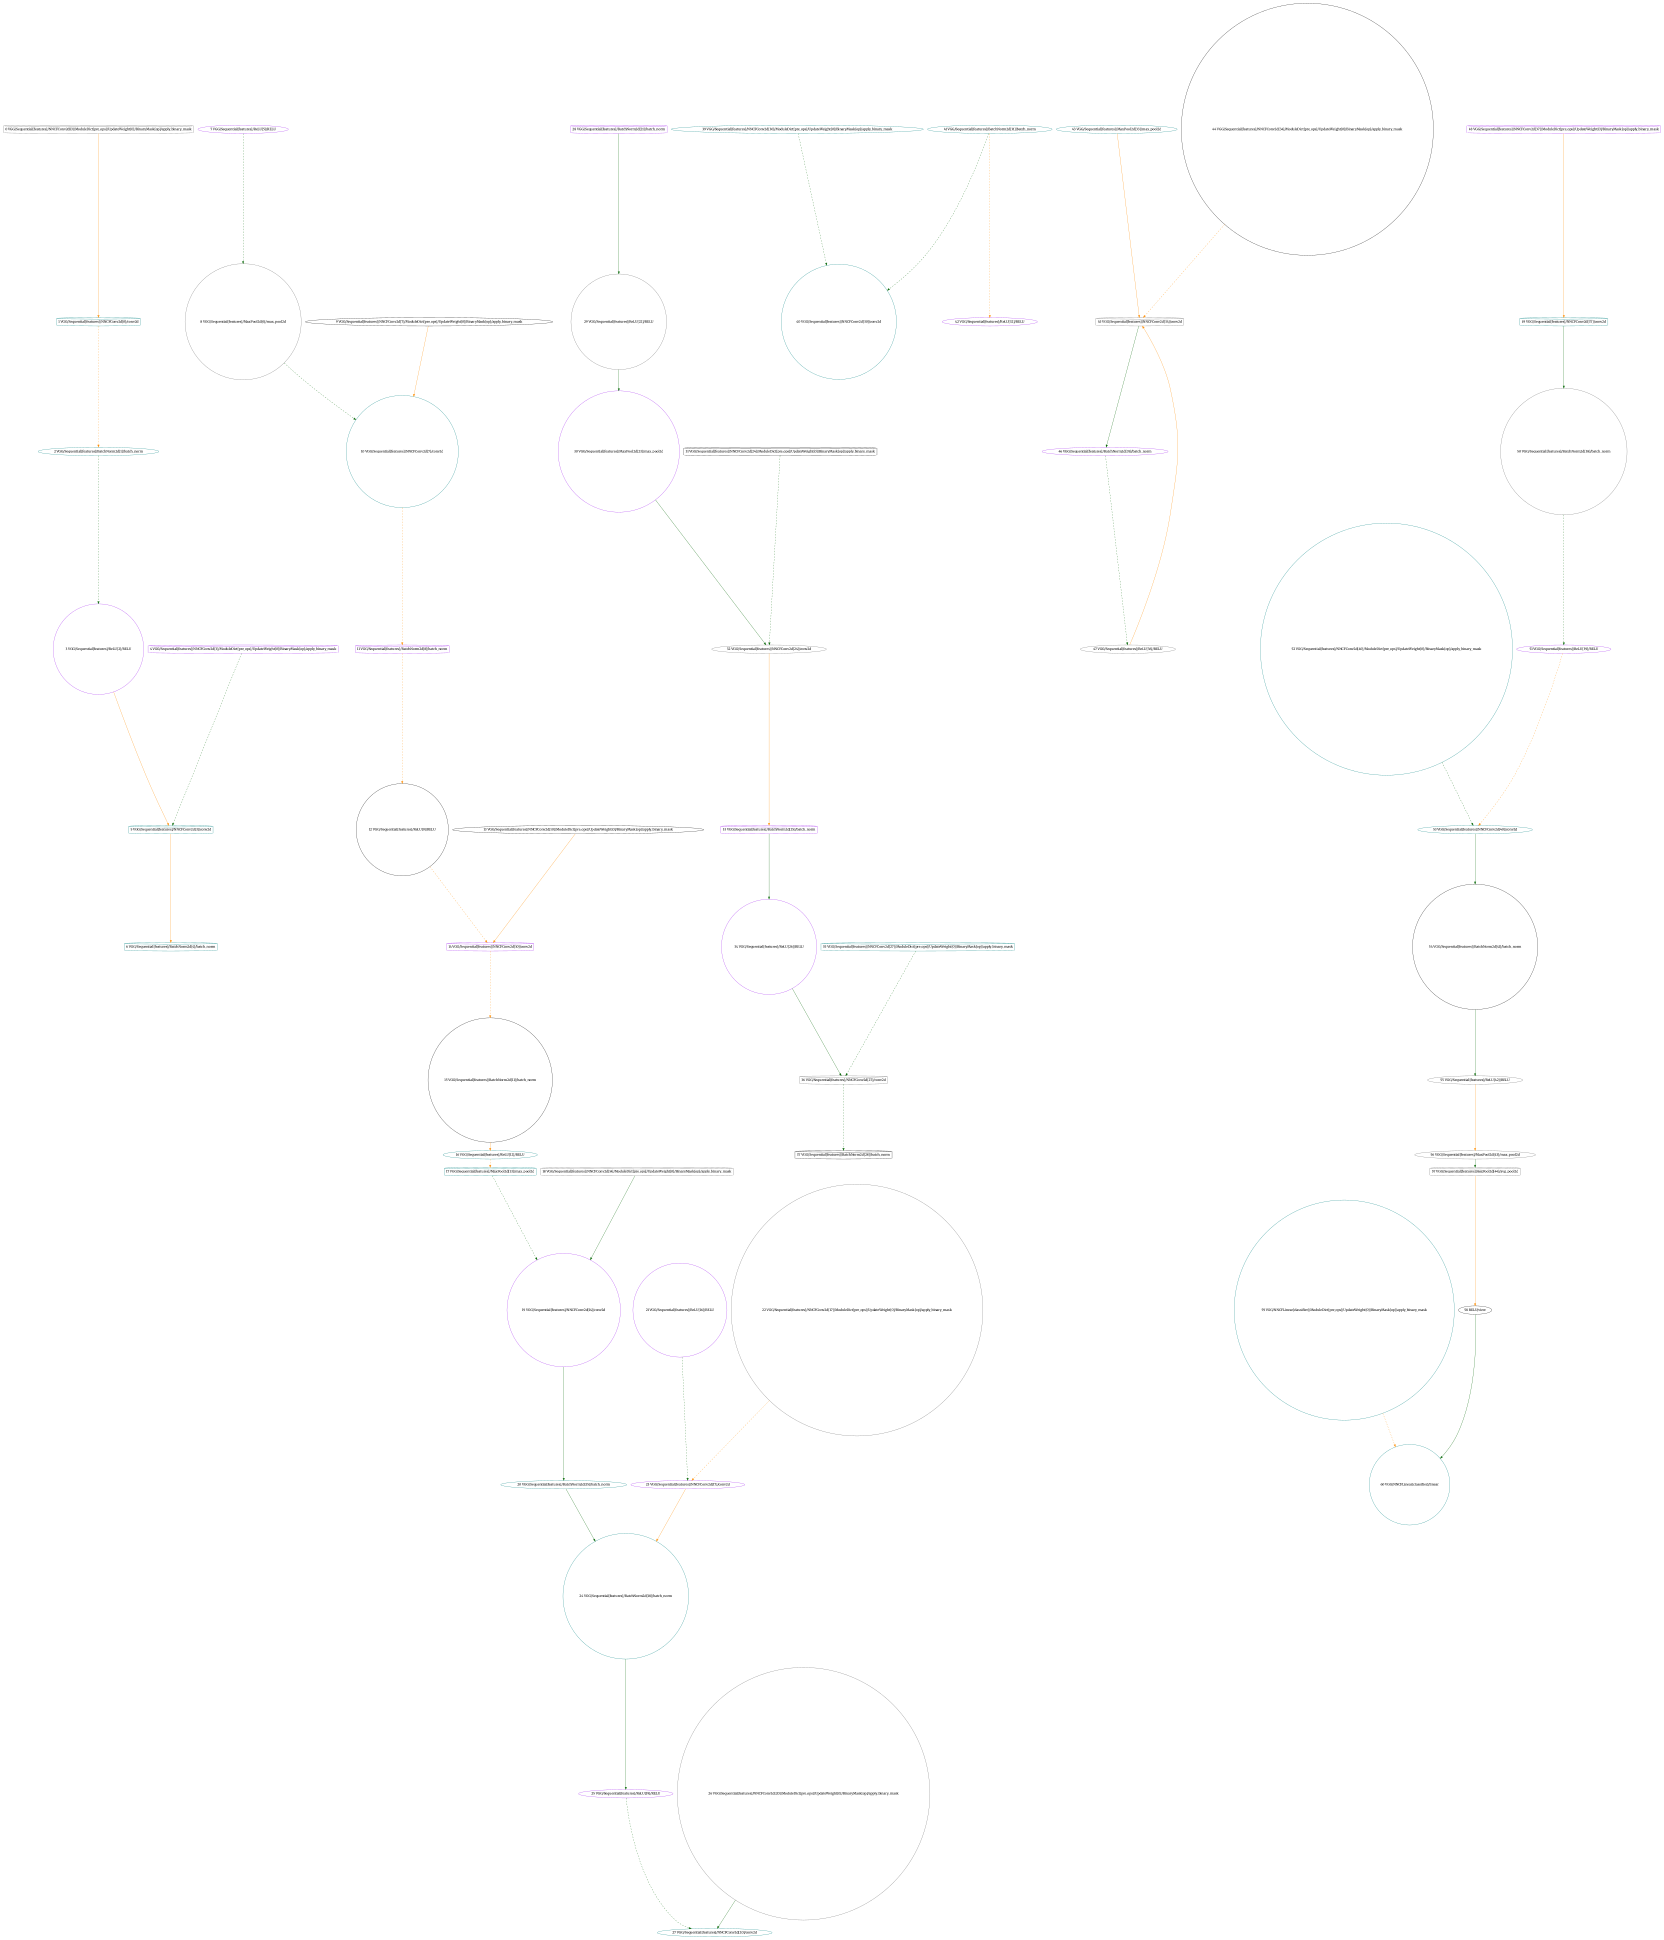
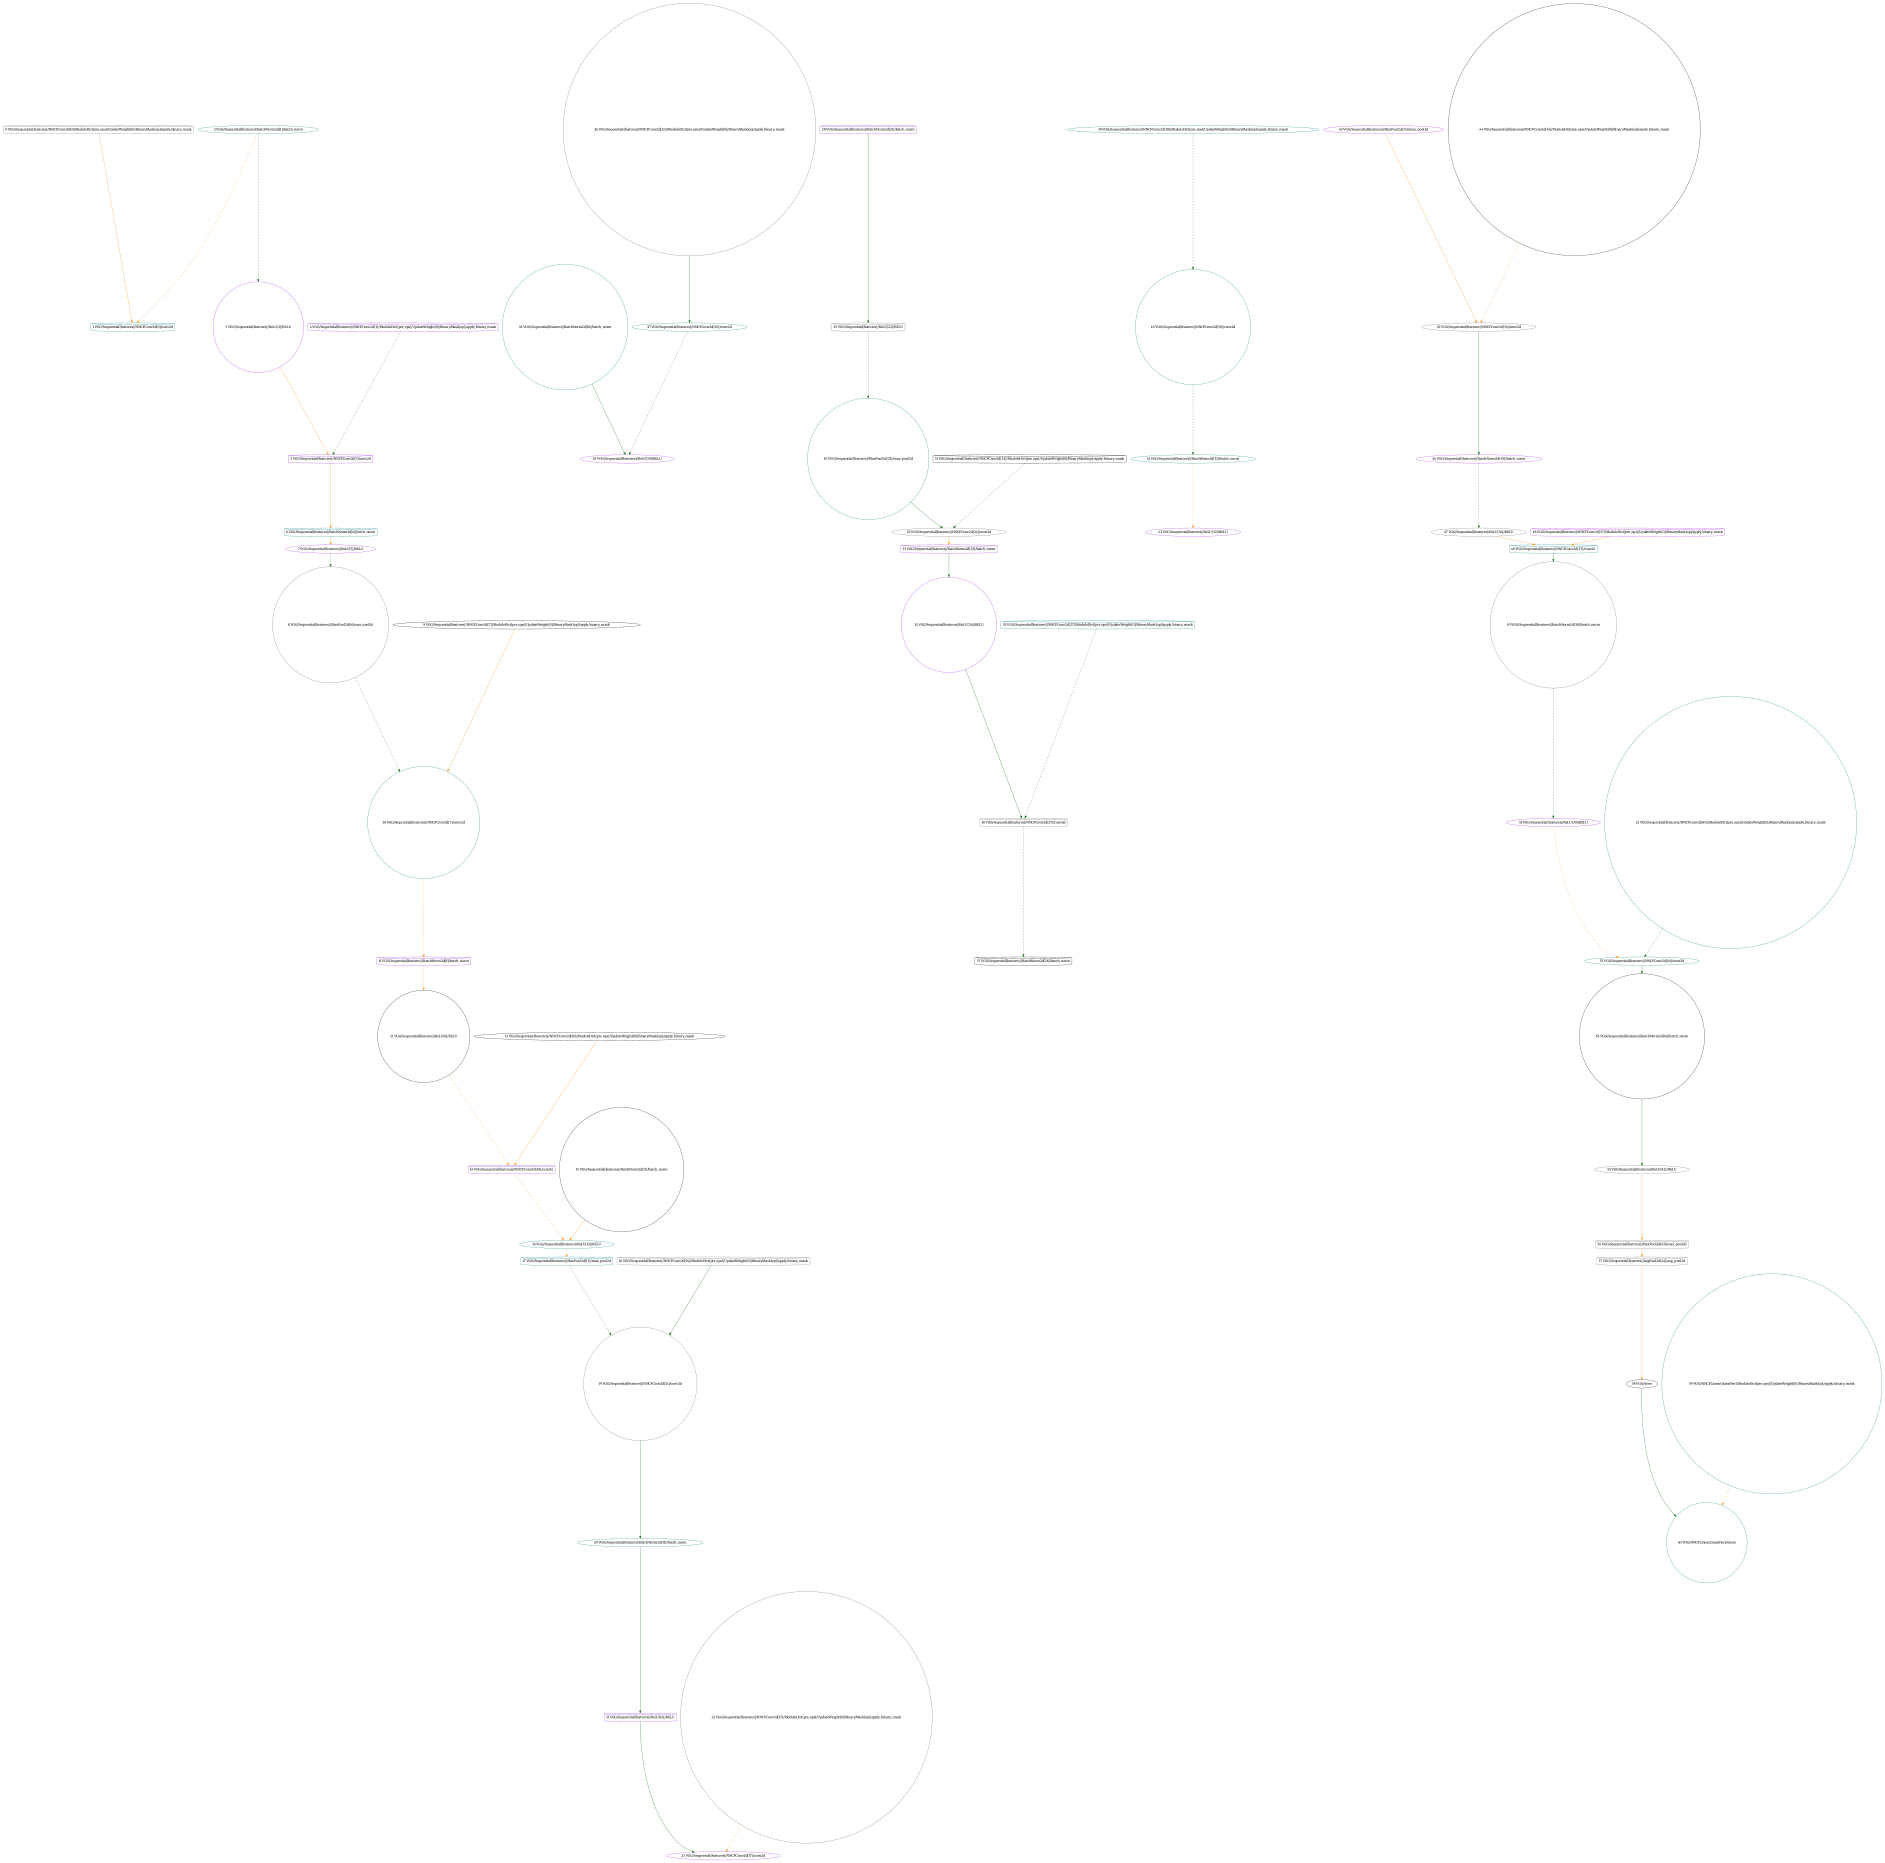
node "43 VGG/Sequential[features]/MaxPool2d[33]/max_pool2d": color teal -> purple
edge "41 VGG/Sequential[features]/BatchNorm2d[31]/batch_norm" -> "40 VGG/Sequential[features]/NNCFConv2d[30]/conv2d": reversed
node "29 VGG/Sequential[features]/ReLU[22]/RELU": shape circle -> cylinder
node "45 VGG/Sequential[features]/NNCFConv2d[34]/conv2d": shape cylinder -> ellipse
edge "29 VGG/Sequential[features]/ReLU[22]/RELU" -> "30 VGG/Sequential[features]/MaxPool2d[23]/max_pool2d": style solid -> dashed
edge "1 VGG/Sequential[features]/NNCFConv2d[0]/conv2d" -> "2 VGG/Sequential[features]/BatchNorm2d[1]/batch_norm": reversed
node "30 VGG/Sequential[features]/MaxPool2d[23]/max_pool2d": color purple -> teal
edge "47 VGG/Sequential[features]/ReLU[36]/RELU" -> "45 VGG/Sequential[features]/NNCFConv2d[34]/conv2d": now "47 VGG/Sequential[features]/ReLU[36]/RELU" -> "49 VGG/Sequential[features]/NNCFConv2d[37]/conv2d"
edge "6 VGG/Sequential[features]/BatchNorm2d[4]/batch_norm" -> "7 VGG/Sequential[features]/ReLU[5]/RELU": added
node "5 VGG/Sequential[features]/NNCFConv2d[3]/conv2d": color teal -> purple
edge "14 VGG/Sequential[features]/NNCFConv2d[10]/conv2d" -> "15 VGG/Sequential[features]/BatchNorm2d[11]/batch_norm": now "14 VGG/Sequential[features]/NNCFConv2d[10]/conv2d" -> "16 VGG/Sequential[features]/ReLU[12]/RELU"
node "56 VGG/Sequential[features]/MaxPool2d[43]/max_pool2d": shape ellipse -> cylinder
edge "56 VGG/Sequential[features]/MaxPool2d[43]/max_pool2d" -> "57 VGG/Sequential[features]/AvgPool2d[44]/avg_pool2d": color darkgreen -> darkorange
node "19 VGG/Sequential[features]/NNCFConv2d[14]/conv2d": color purple -> gray40
node "21 VGG/Sequential[features]/ReLU[16]/RELU": shape circle -> cylinder
node "58 RELU/view": label "58 RELU/view" -> "58 VGG/view"
edge "21 VGG/Sequential[features]/ReLU[16]/RELU" -> "23 VGG/Sequential[features]/NNCFConv2d[17]/conv2d": style dashed -> solid
edge "20 VGG/Sequential[features]/BatchNorm2d[15]/batch_norm" -> "24 VGG/Sequential[features]/BatchNorm2d[18]/batch_norm": now "20 VGG/Sequential[features]/BatchNorm2d[15]/batch_norm" -> "21 VGG/Sequential[features]/ReLU[16]/RELU"
edge "23 VGG/Sequential[features]/NNCFConv2d[17]/conv2d" -> "24 VGG/Sequential[features]/BatchNorm2d[18]/batch_norm": removed
edge "25 VGG/Sequential[features]/ReLU[19]/RELU" -> "27 VGG/Sequential[features]/NNCFConv2d[20]/conv2d": reversed
